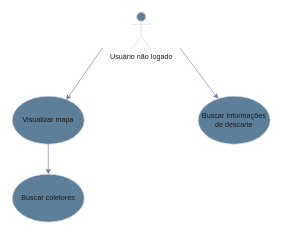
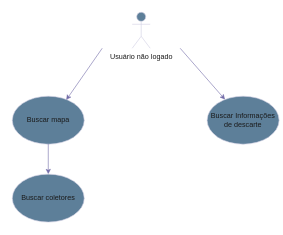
node "Visualizar mapa": label "Visualizar mapa" -> "Buscar mapa"
node "Buscar Informações de descarte": moved (234, 120) -> (243, 120)
